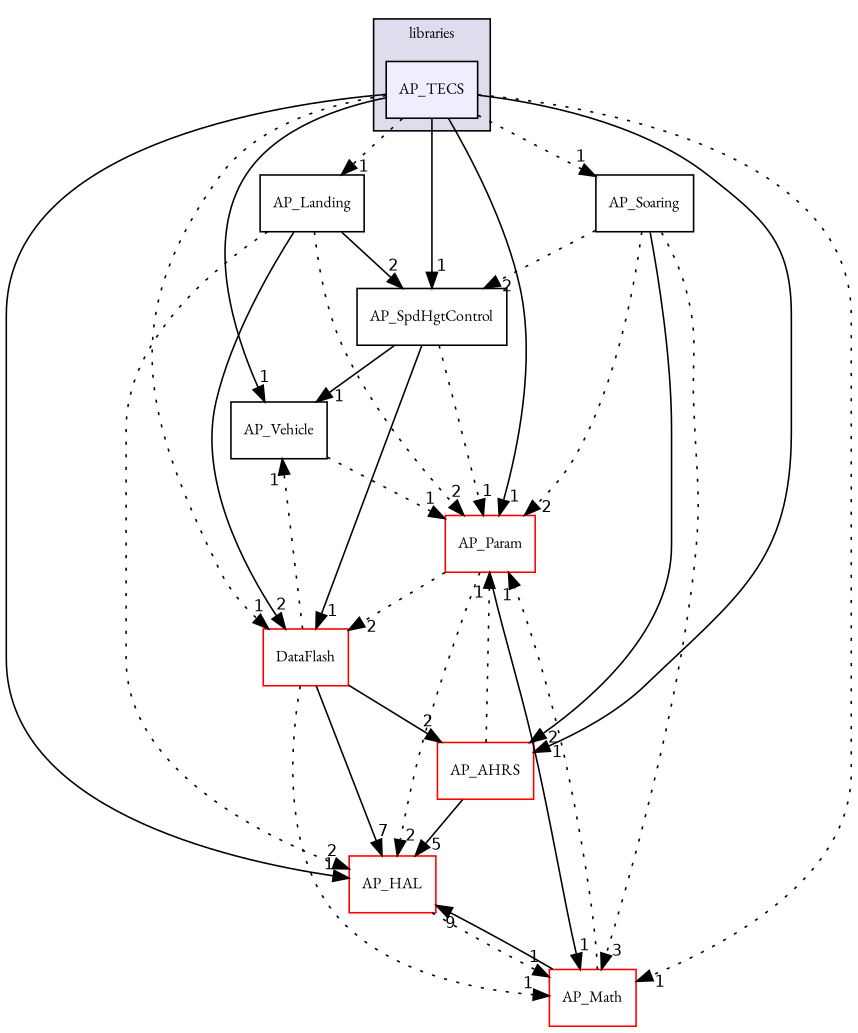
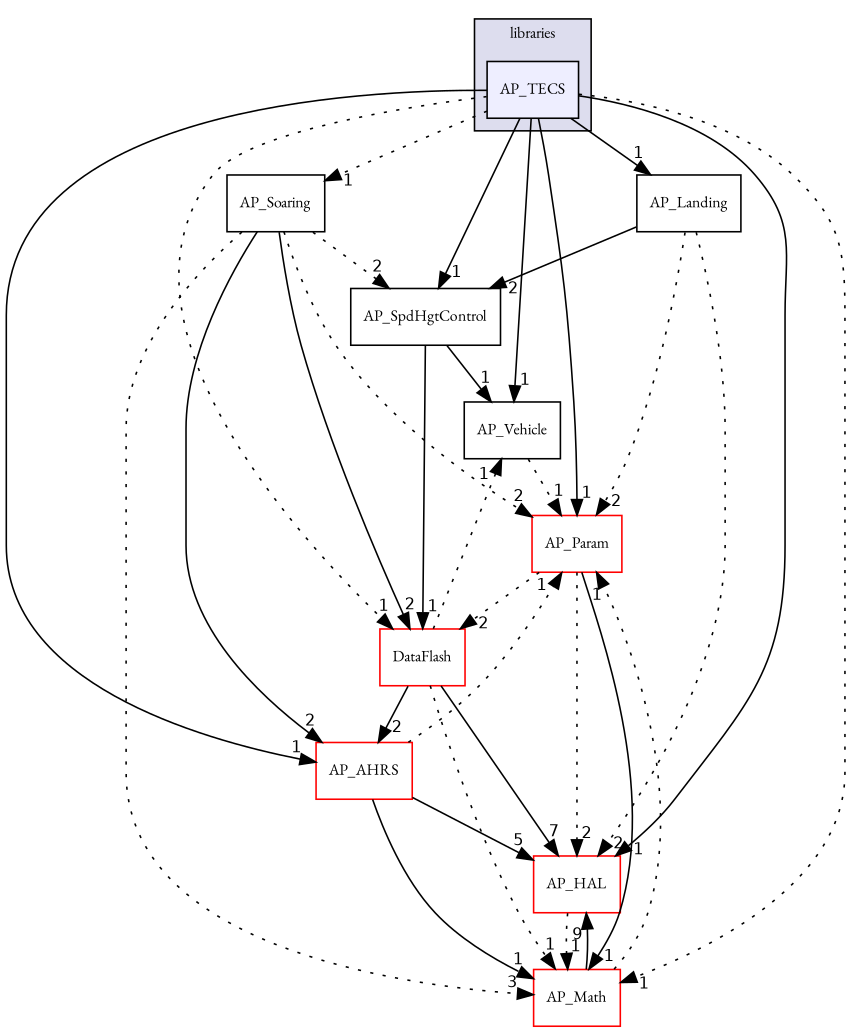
edge "AP_TECS" -> "AP_Landing": style dotted -> solid
edge "AP_Landing" -> "DataFlash": now "AP_Soaring" -> "DataFlash"
edge "AP_SpdHgtControl" -> "AP_Param": removed
edge "AP_AHRS" -> "AP_Math": added
